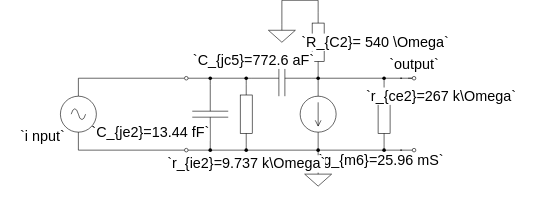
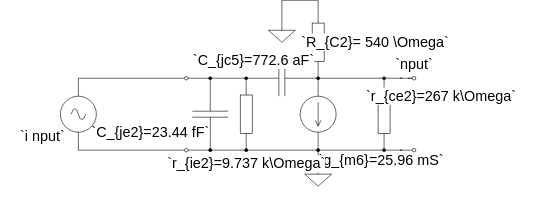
node "`output`": label "`output`" -> "`nput`"
node "`C_{je2}=13.44 fF`": label "`C_{je2}=13.44 fF`" -> "`C_{je2}=23.44 fF`"
